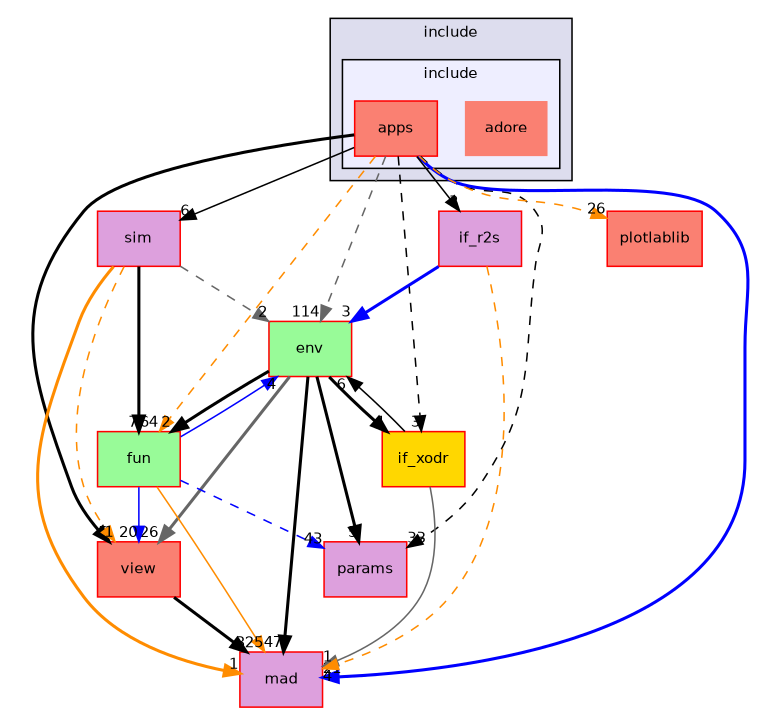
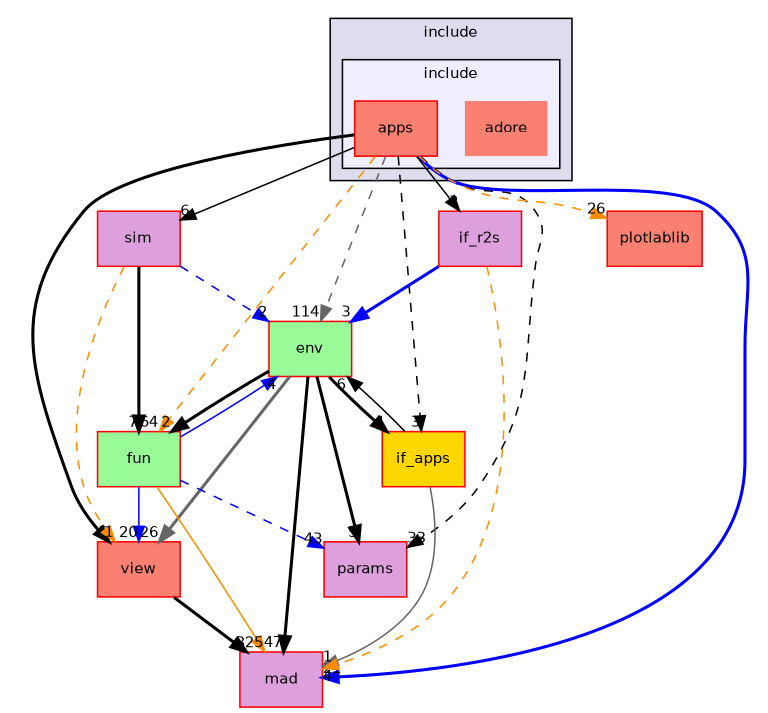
edge "sim" -> "env": color gray40 -> blue
node "if_xodr": label "if_xodr" -> "if_apps"
edge "sim" -> "mad": removed
